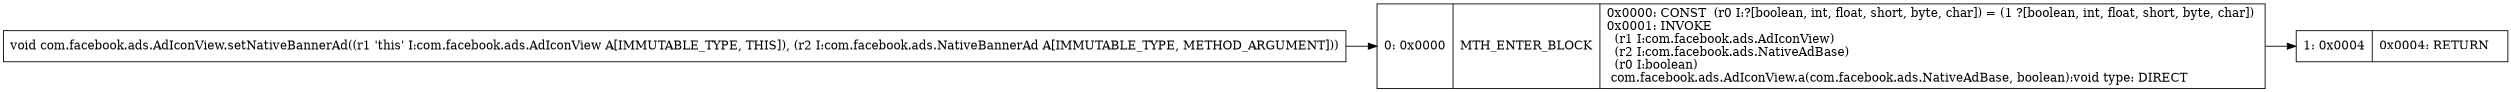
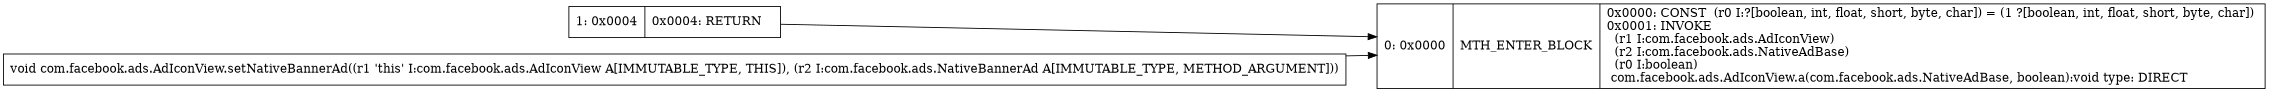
edge "0: 0x0000" -> "1: 0x0004": reversed
